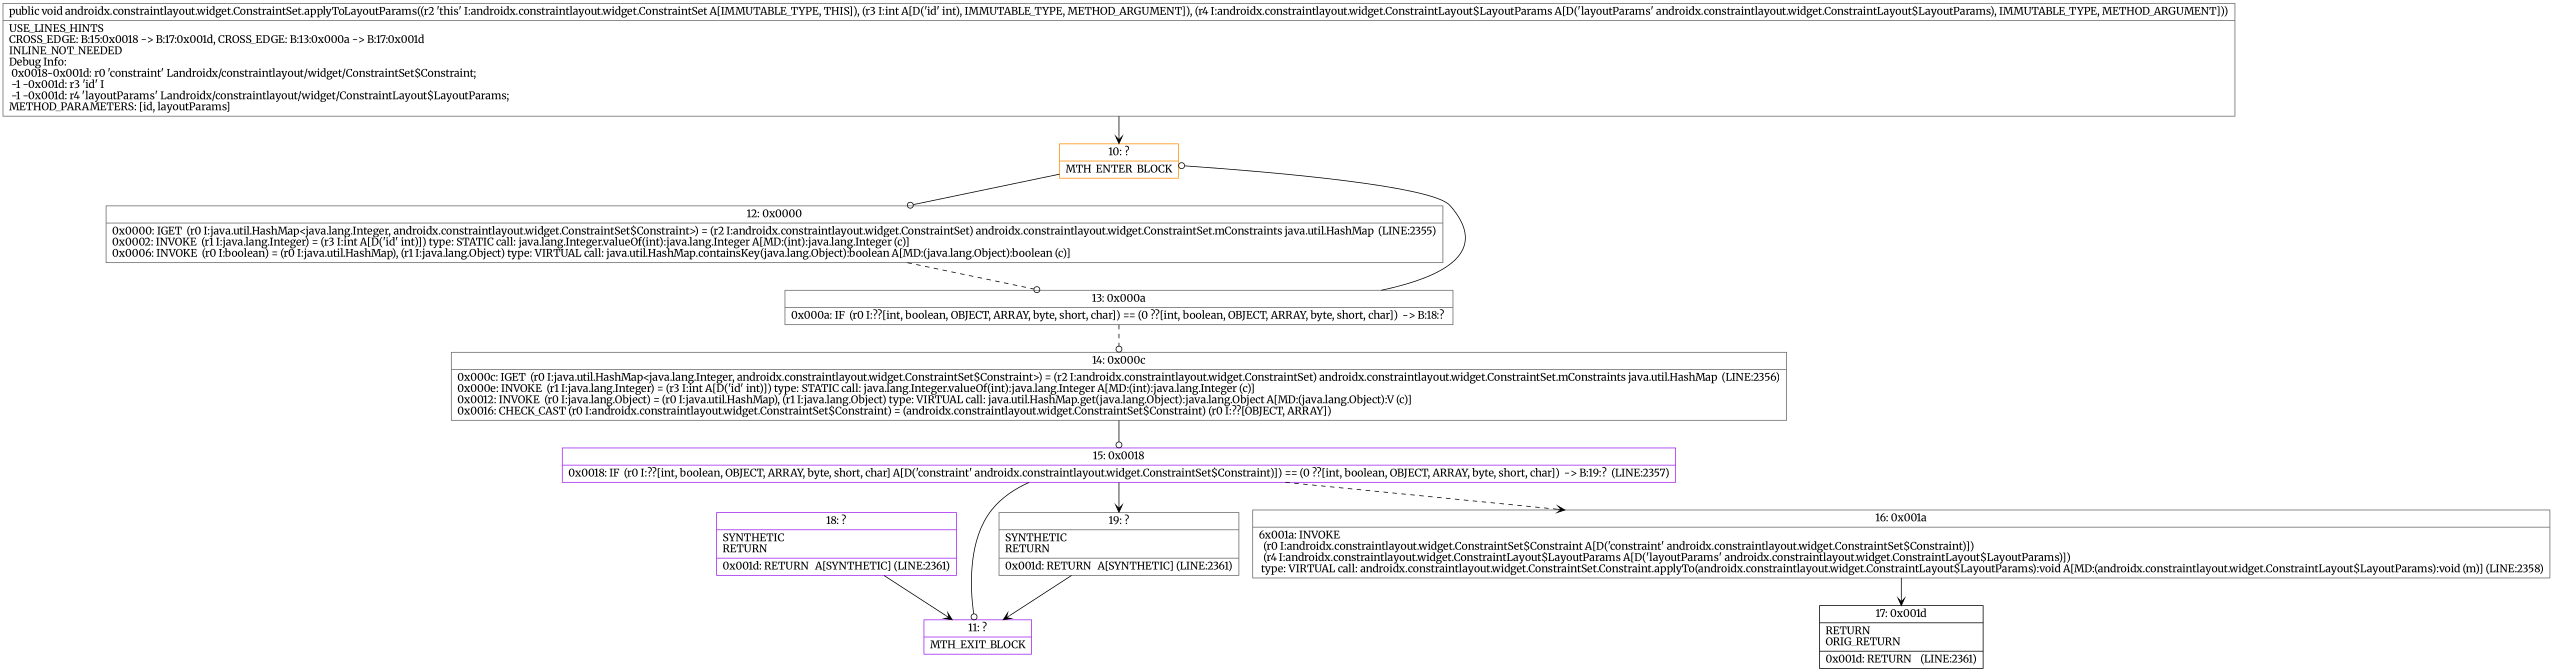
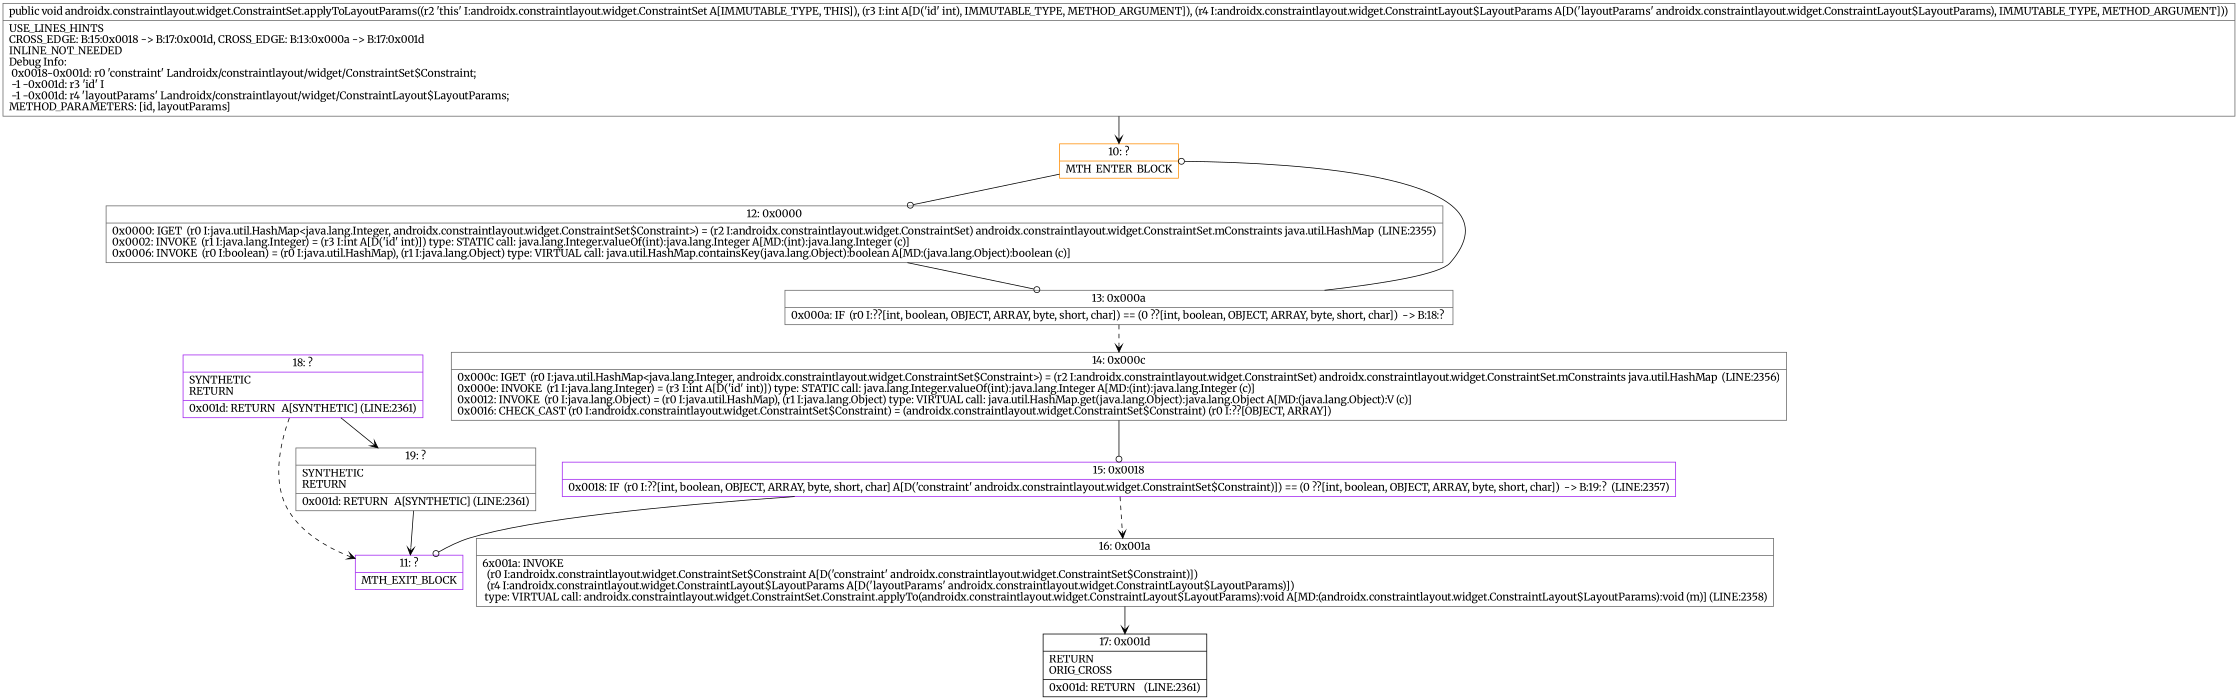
edge "12: 0x0000" -> "13: 0x000a": style dashed -> solid
edge "13: 0x000a" -> "14: 0x000c": arrowhead odot -> vee
edge "15: 0x0018" -> "19: ?": now "18: ?" -> "19: ?"
edge "18: ?" -> "11: ?": style solid -> dashed
node "17: 0x001d": text "ORIG_RETURN" -> "ORIG_CROSS"
